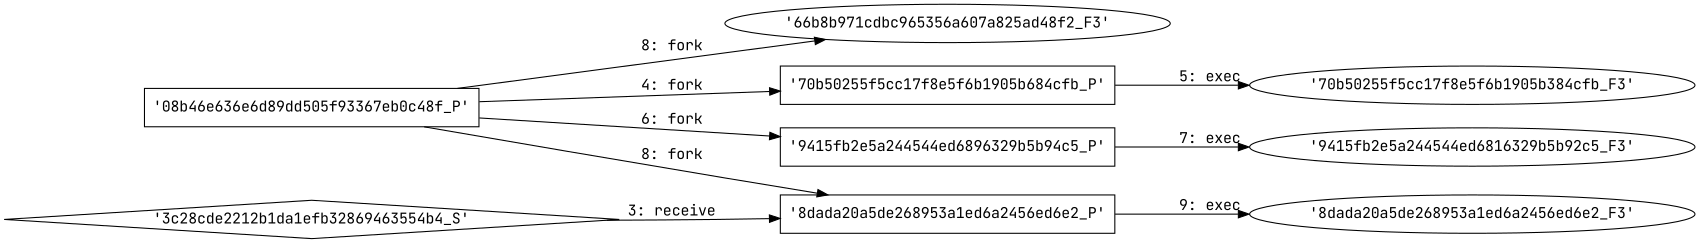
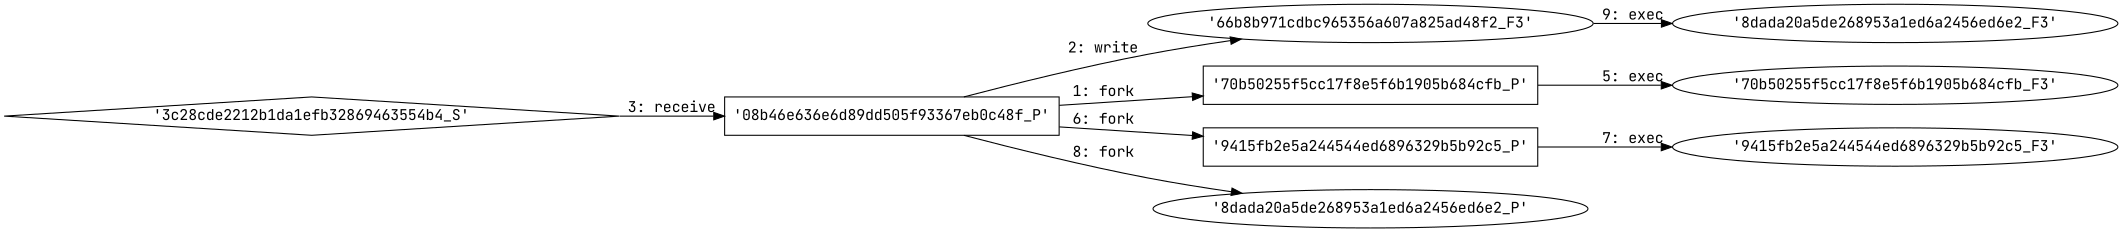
edge "'08b46e636e6d89dd505f93367eb0c48f_P'" -> "'66b8b971cdbc965356a607a825ad48f2_F3'": label "8: fork" -> "2: write"
node "'70b50255f5cc17f8e5f6b1905b384cfb_F3'": label "'70b50255f5cc17f8e5f6b1905b384cfb_F3'" -> "'70b50255f5cc17f8e5f6b1905b684cfb_F3'"
edge "'08b46e636e6d89dd505f93367eb0c48f_P'" -> "'70b50255f5cc17f8e5f6b1905b684cfb_P'": label "4: fork" -> "1: fork"
node "'9415fb2e5a244544ed6896329b5b94c5_P'": label "'9415fb2e5a244544ed6896329b5b94c5_P'" -> "'9415fb2e5a244544ed6896329b5b92c5_P'"
node "'9415fb2e5a244544ed6816329b5b92c5_F3'": label "'9415fb2e5a244544ed6816329b5b92c5_F3'" -> "'9415fb2e5a244544ed6896329b5b92c5_F3'"
node "'8dada20a5de268953a1ed6a2456ed6e2_P'": shape box -> ellipse
edge "'8dada20a5de268953a1ed6a2456ed6e2_P'" -> "'8dada20a5de268953a1ed6a2456ed6e2_F3'": now "'66b8b971cdbc965356a607a825ad48f2_F3'" -> "'8dada20a5de268953a1ed6a2456ed6e2_F3'"
edge "'3c28cde2212b1da1efb32869463554b4_S'" -> "'8dada20a5de268953a1ed6a2456ed6e2_P'": now "'3c28cde2212b1da1efb32869463554b4_S'" -> "'08b46e636e6d89dd505f93367eb0c48f_P'"
